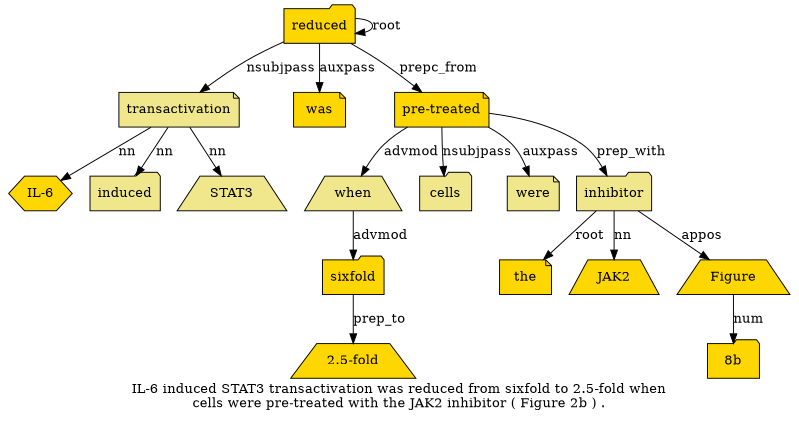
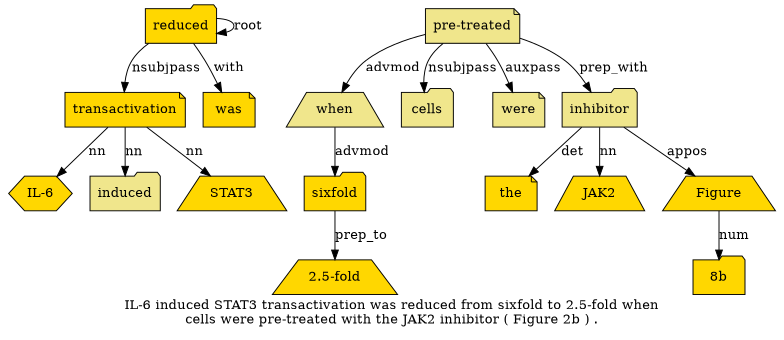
edge "reduced" -> "pre-treated": removed, label "prepc_from"
edge "reduced" -> "was": label "auxpass" -> "with"
node "transactivation": fillcolor khaki -> gold
node "pre-treated": fillcolor gold -> khaki
node "STAT3": fillcolor khaki -> gold
edge "inhibitor" -> "the": label "root" -> "det"
